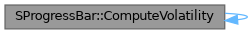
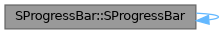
node "SProgressBar::ComputeVolatility": label "SProgressBar::ComputeVolatility" -> "SProgressBar::SProgressBar"
